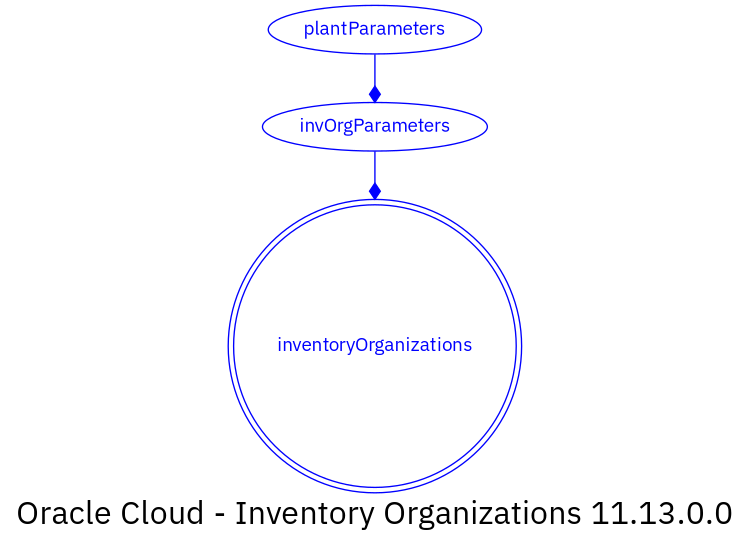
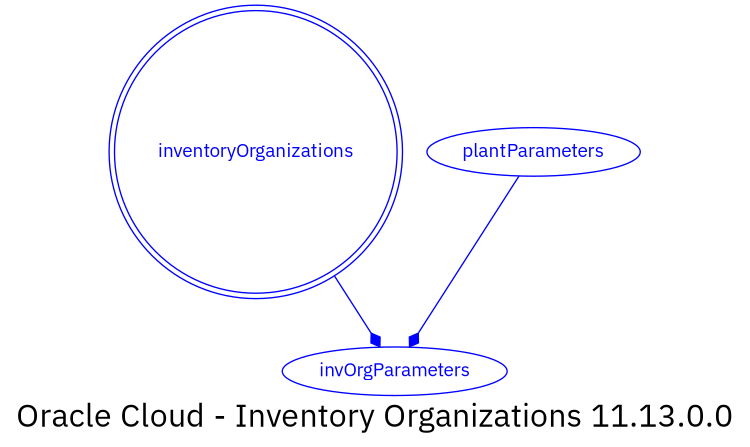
edge "invOrgParameters" -> "inventoryOrganizations": reversed
